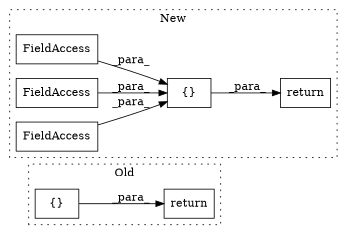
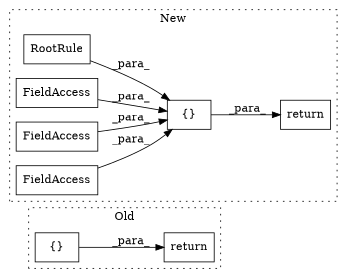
node "RootRule": added
